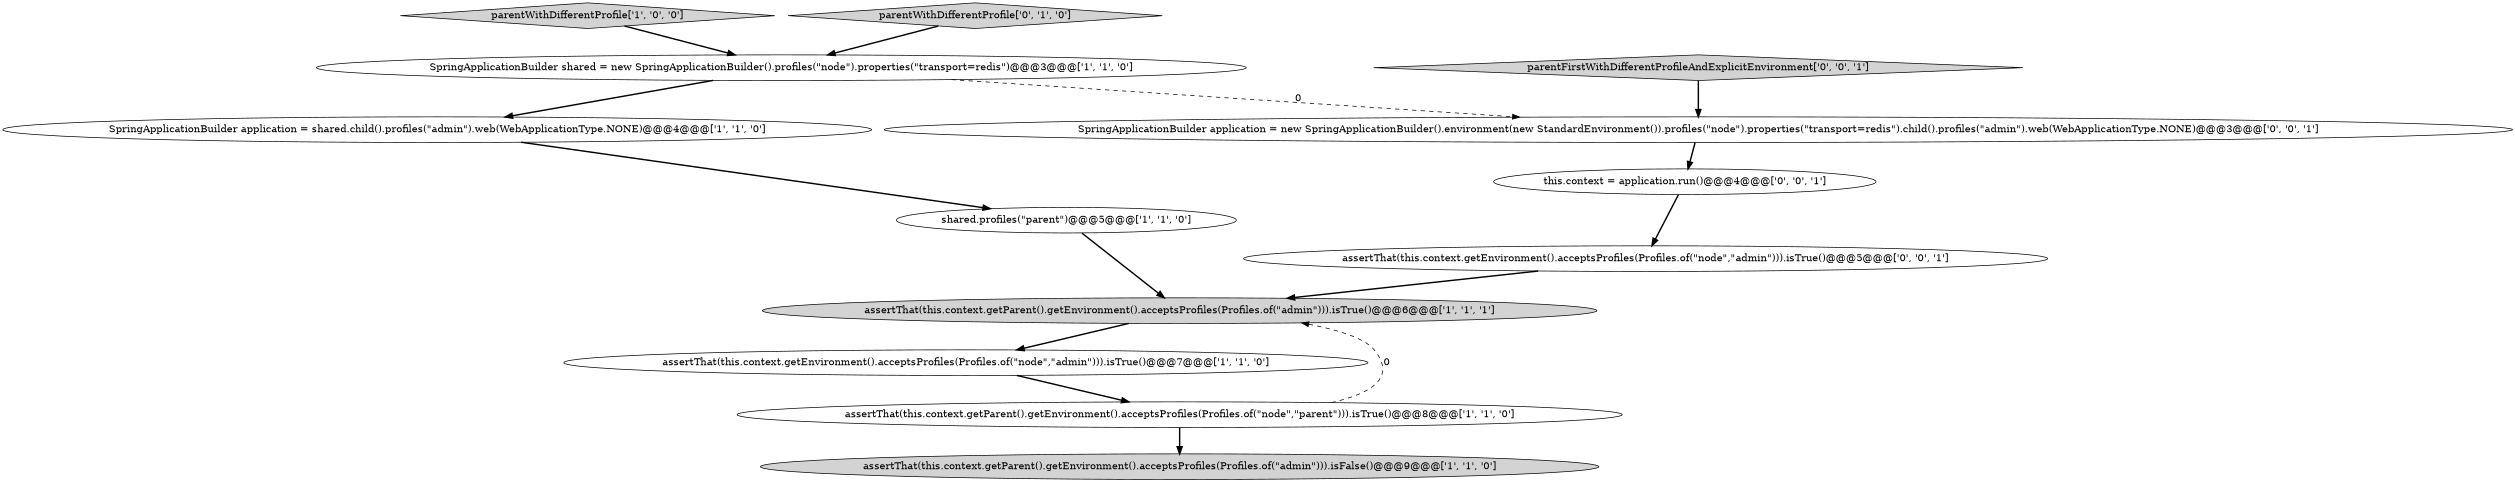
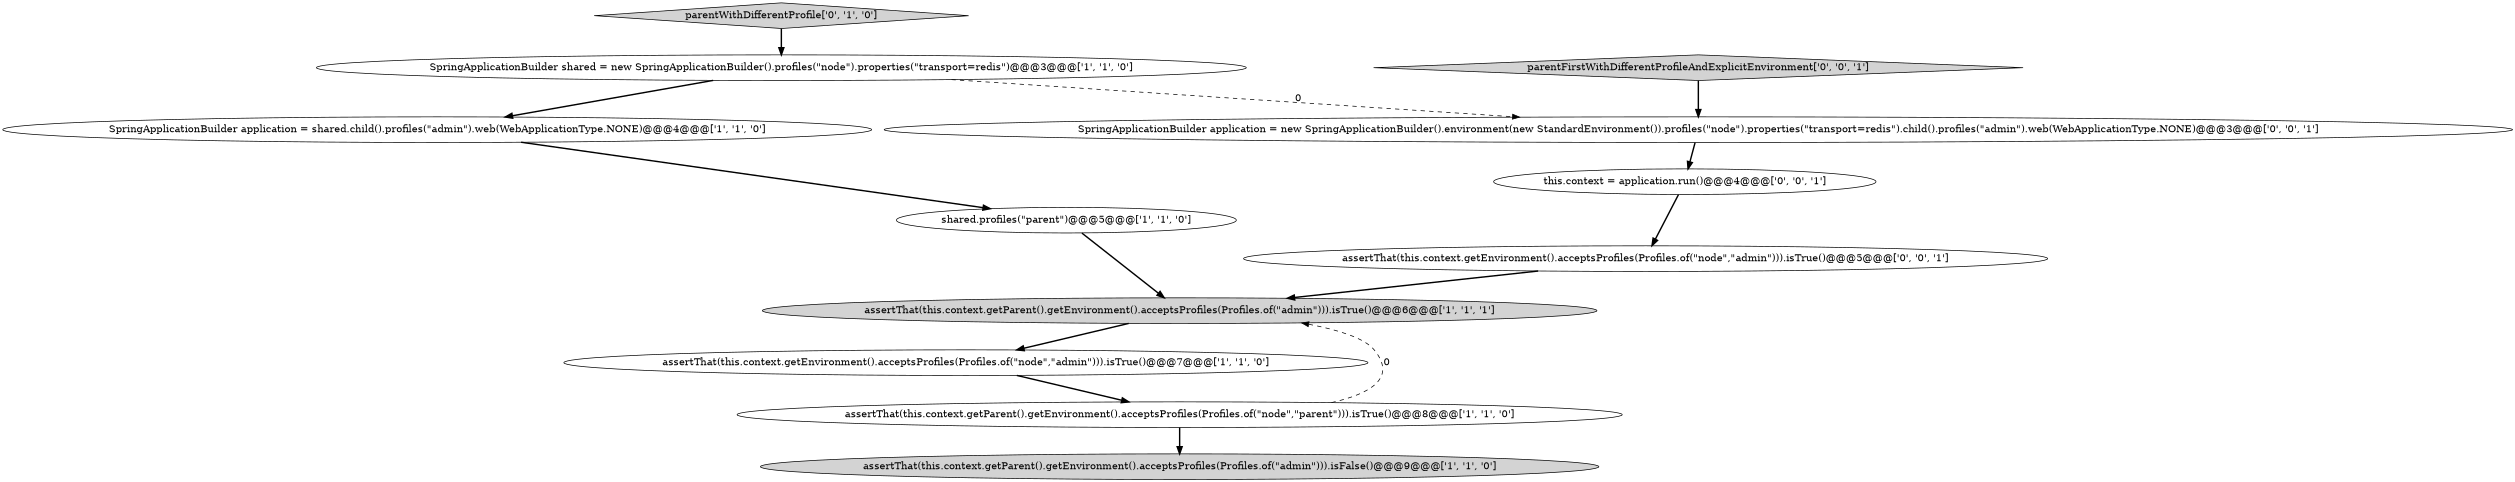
node "parentWithDifferentProfile['1', '0', '0']": removed
